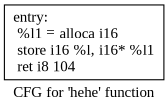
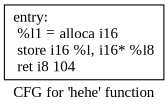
node "entry:": text "store i16 %l, i16* %l1" -> "store i16 %l, i16* %l8"
